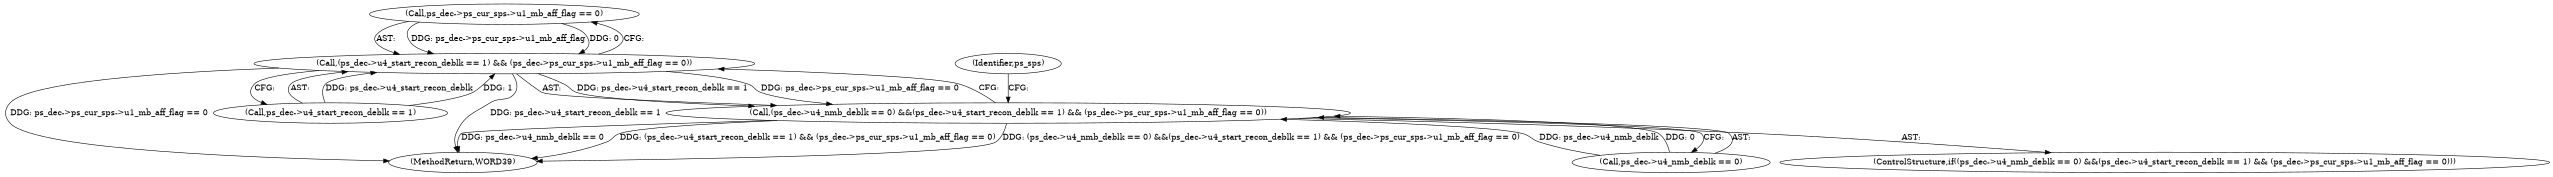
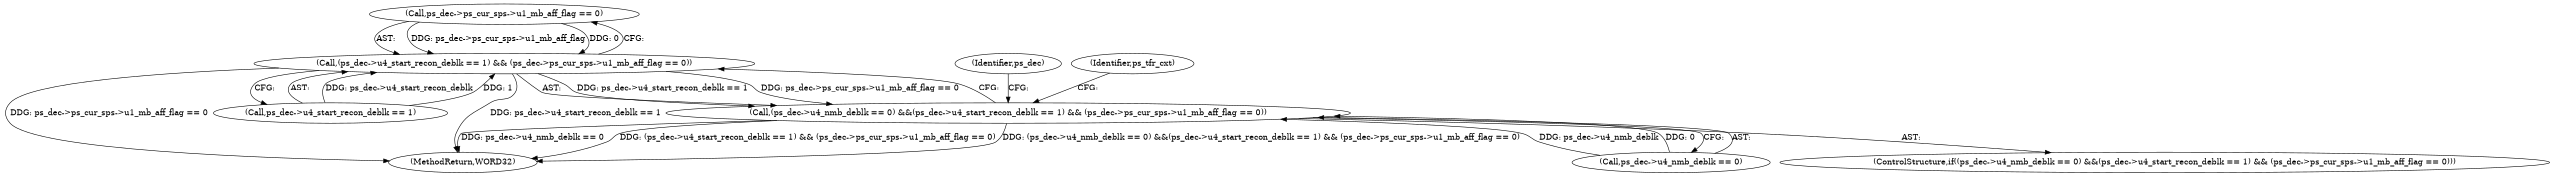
node "(Identifier,ps_sps)": label "(Identifier,ps_sps)" -> "(Identifier,ps_dec)"
node "(Identifier,ps_tfr_cxt)": added
node "(MethodReturn,WORD39)": label "(MethodReturn,WORD39)" -> "(MethodReturn,WORD32)"
